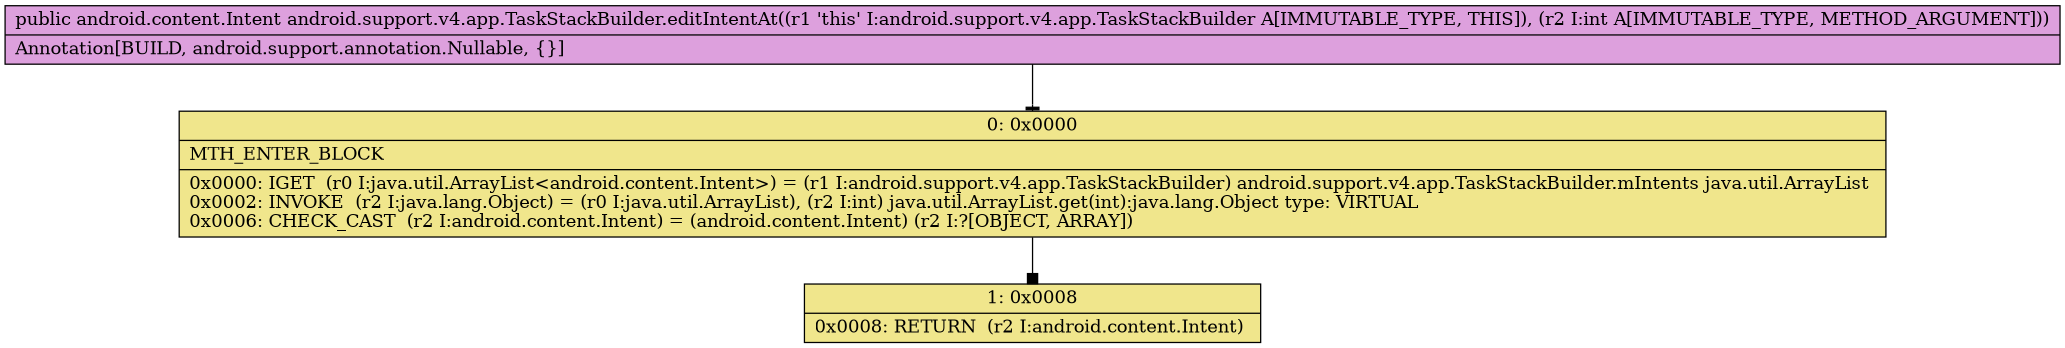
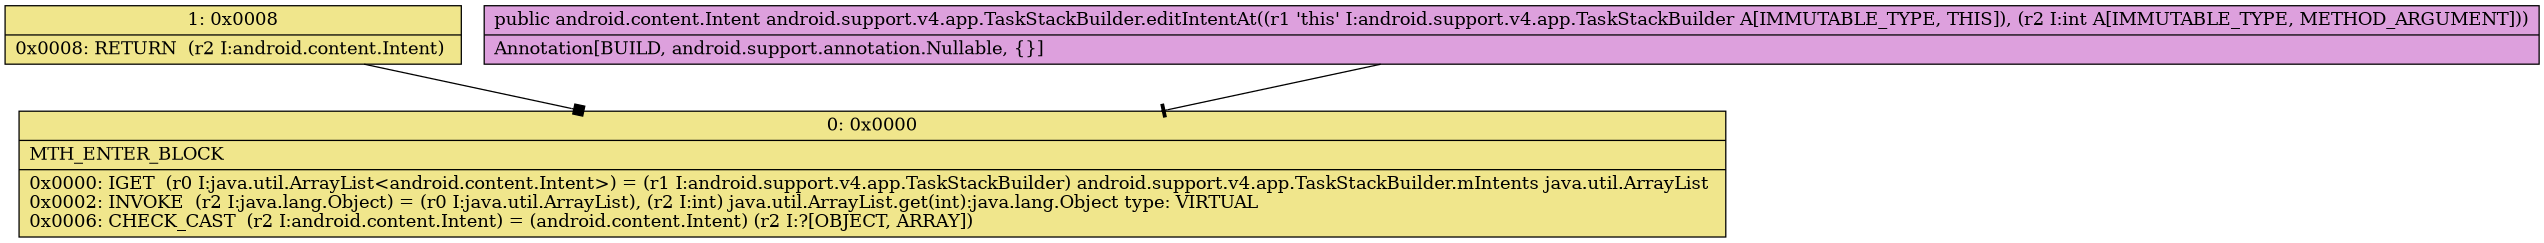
edge "0: 0x0000" -> "1: 0x0008": reversed
